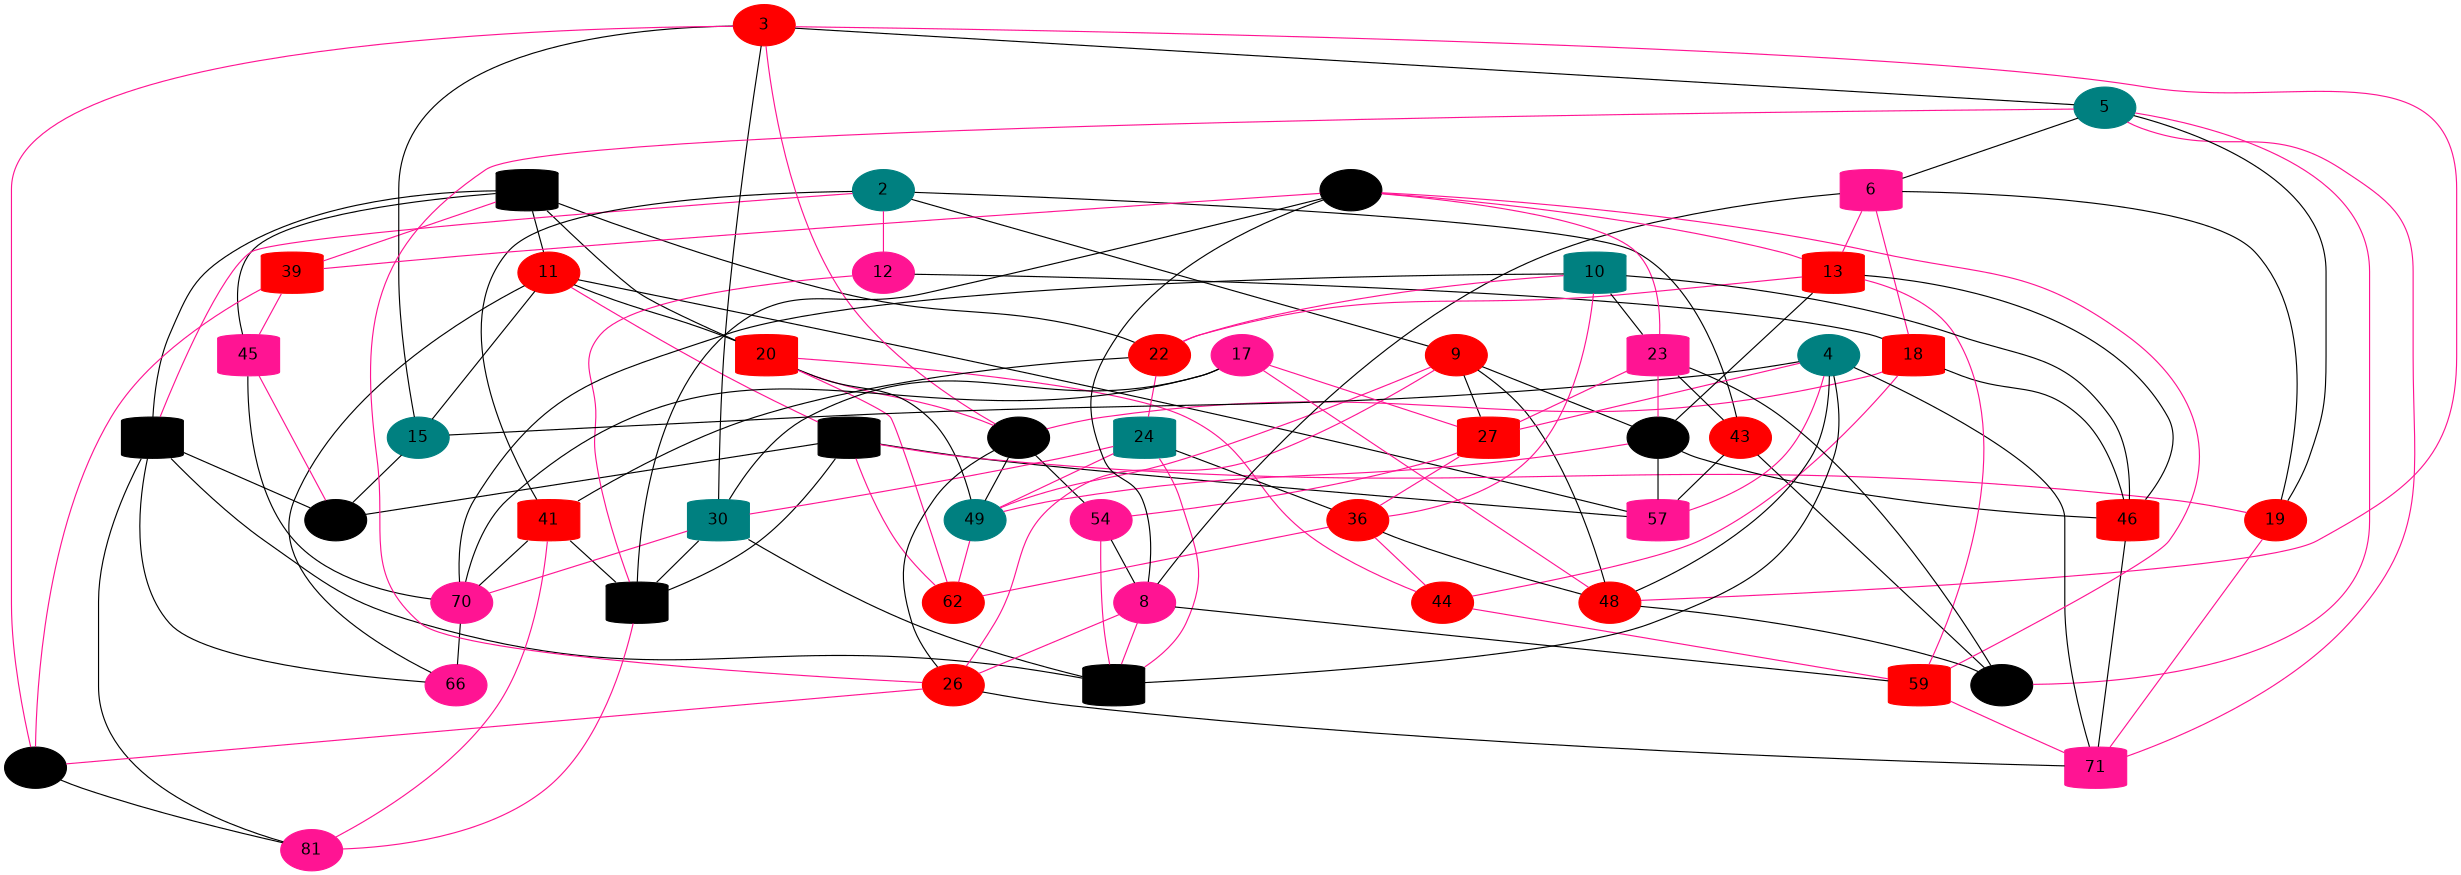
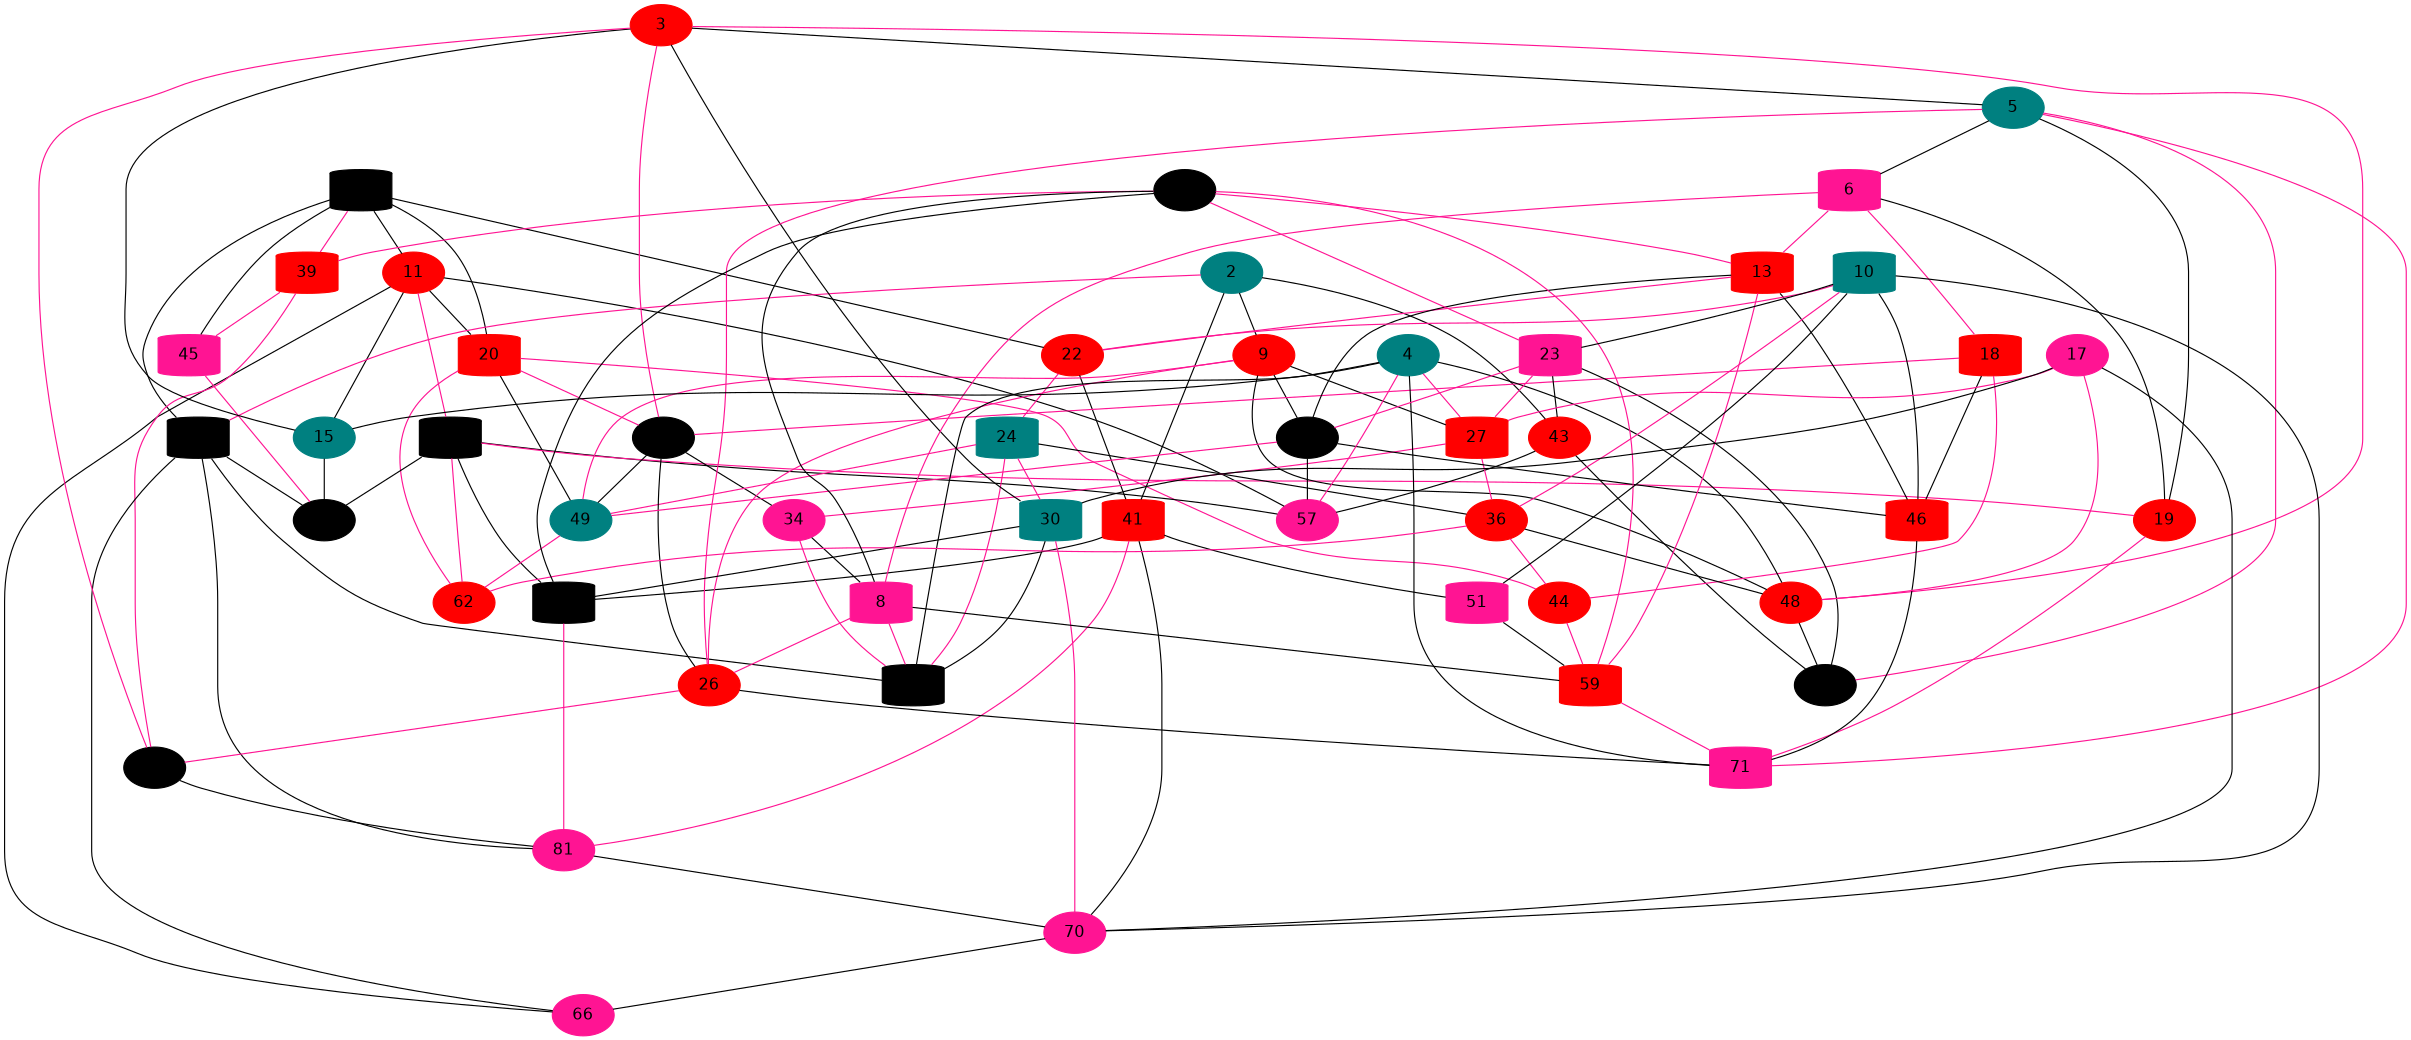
node "12": removed
edge "6" -- "8": color black -> deeppink
edge "45" -- "70": now "81" -- "70"
node "54": label "54" -> "34"
node "57": shape cylinder -> ellipse
node "8": shape ellipse -> cylinder
node "51": added
